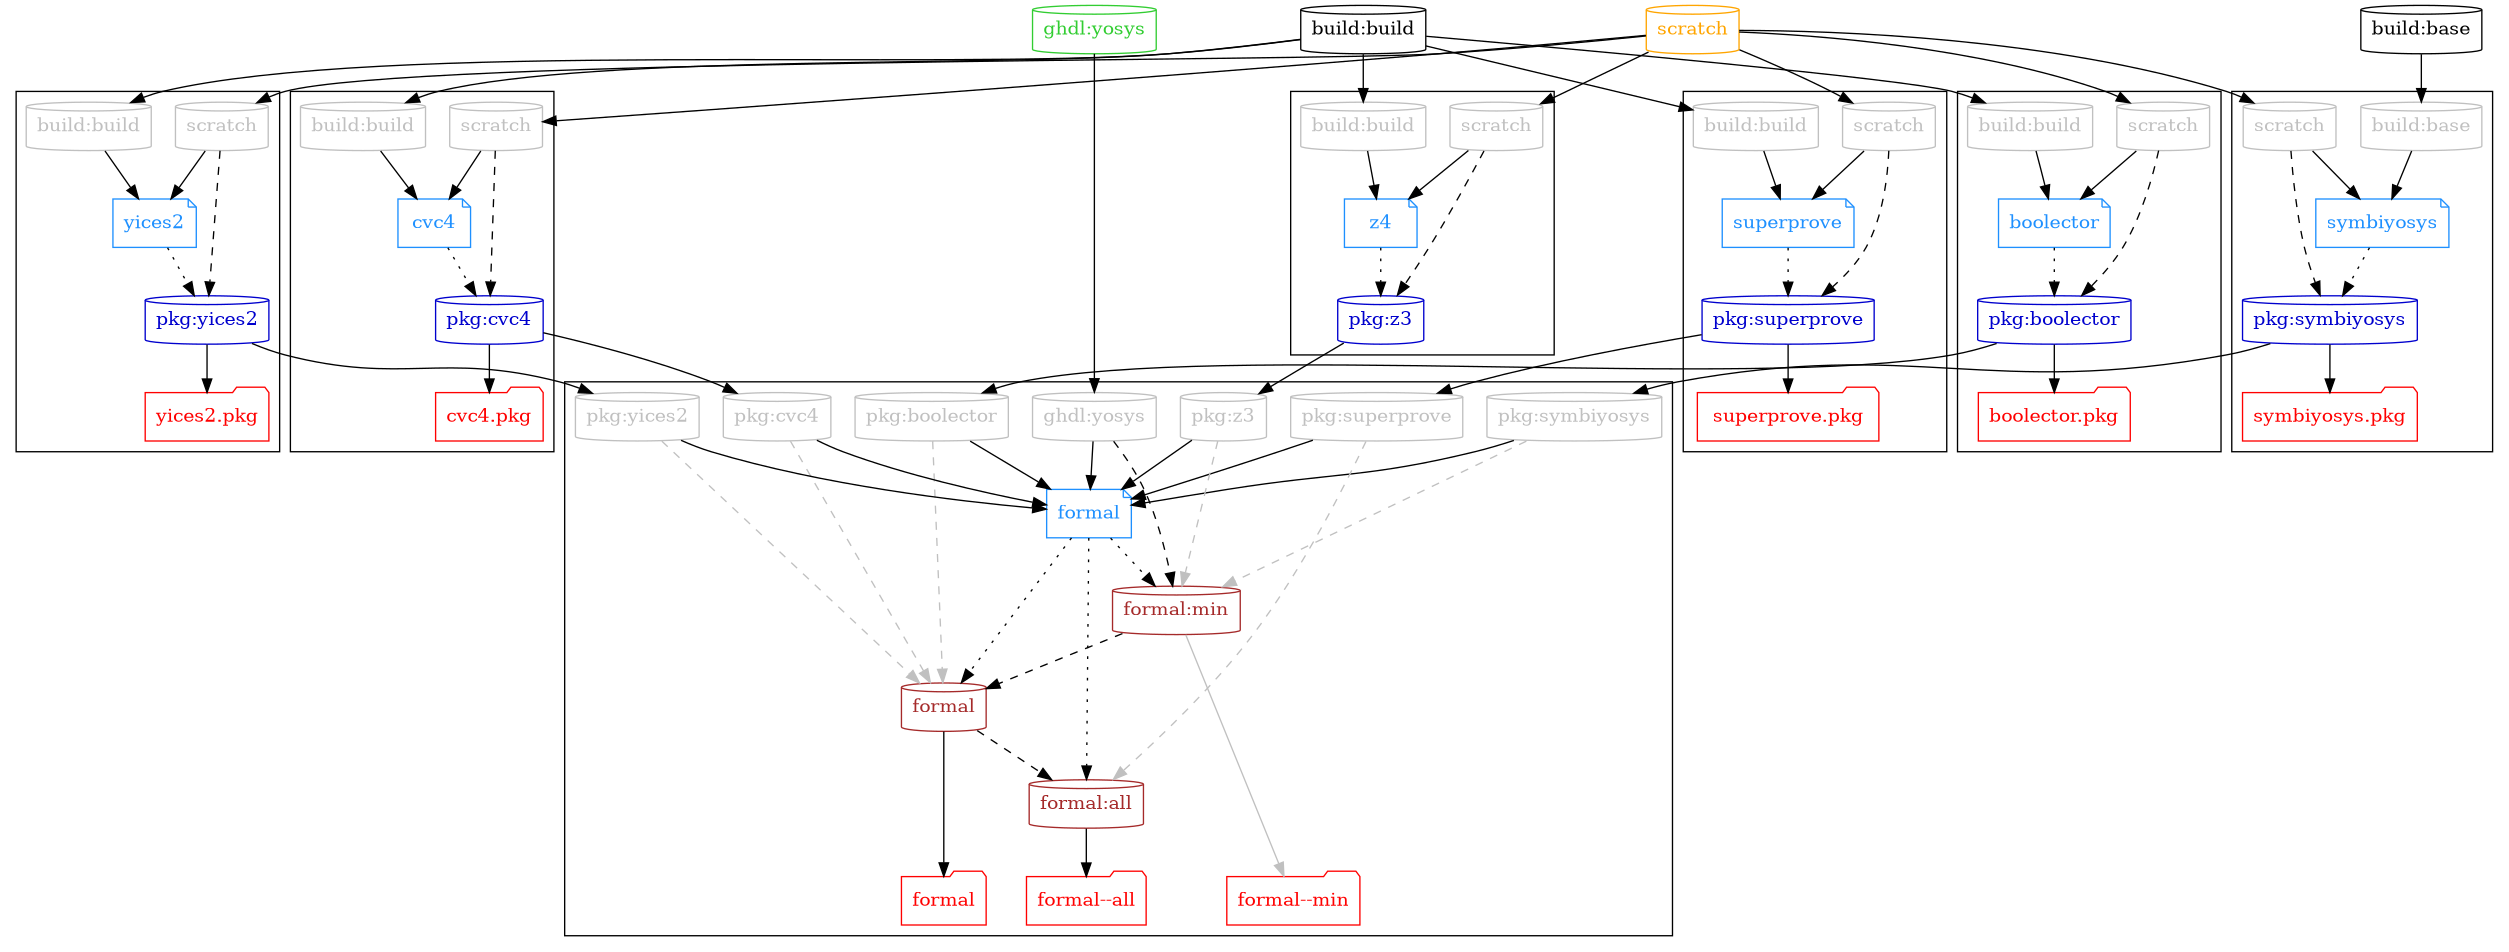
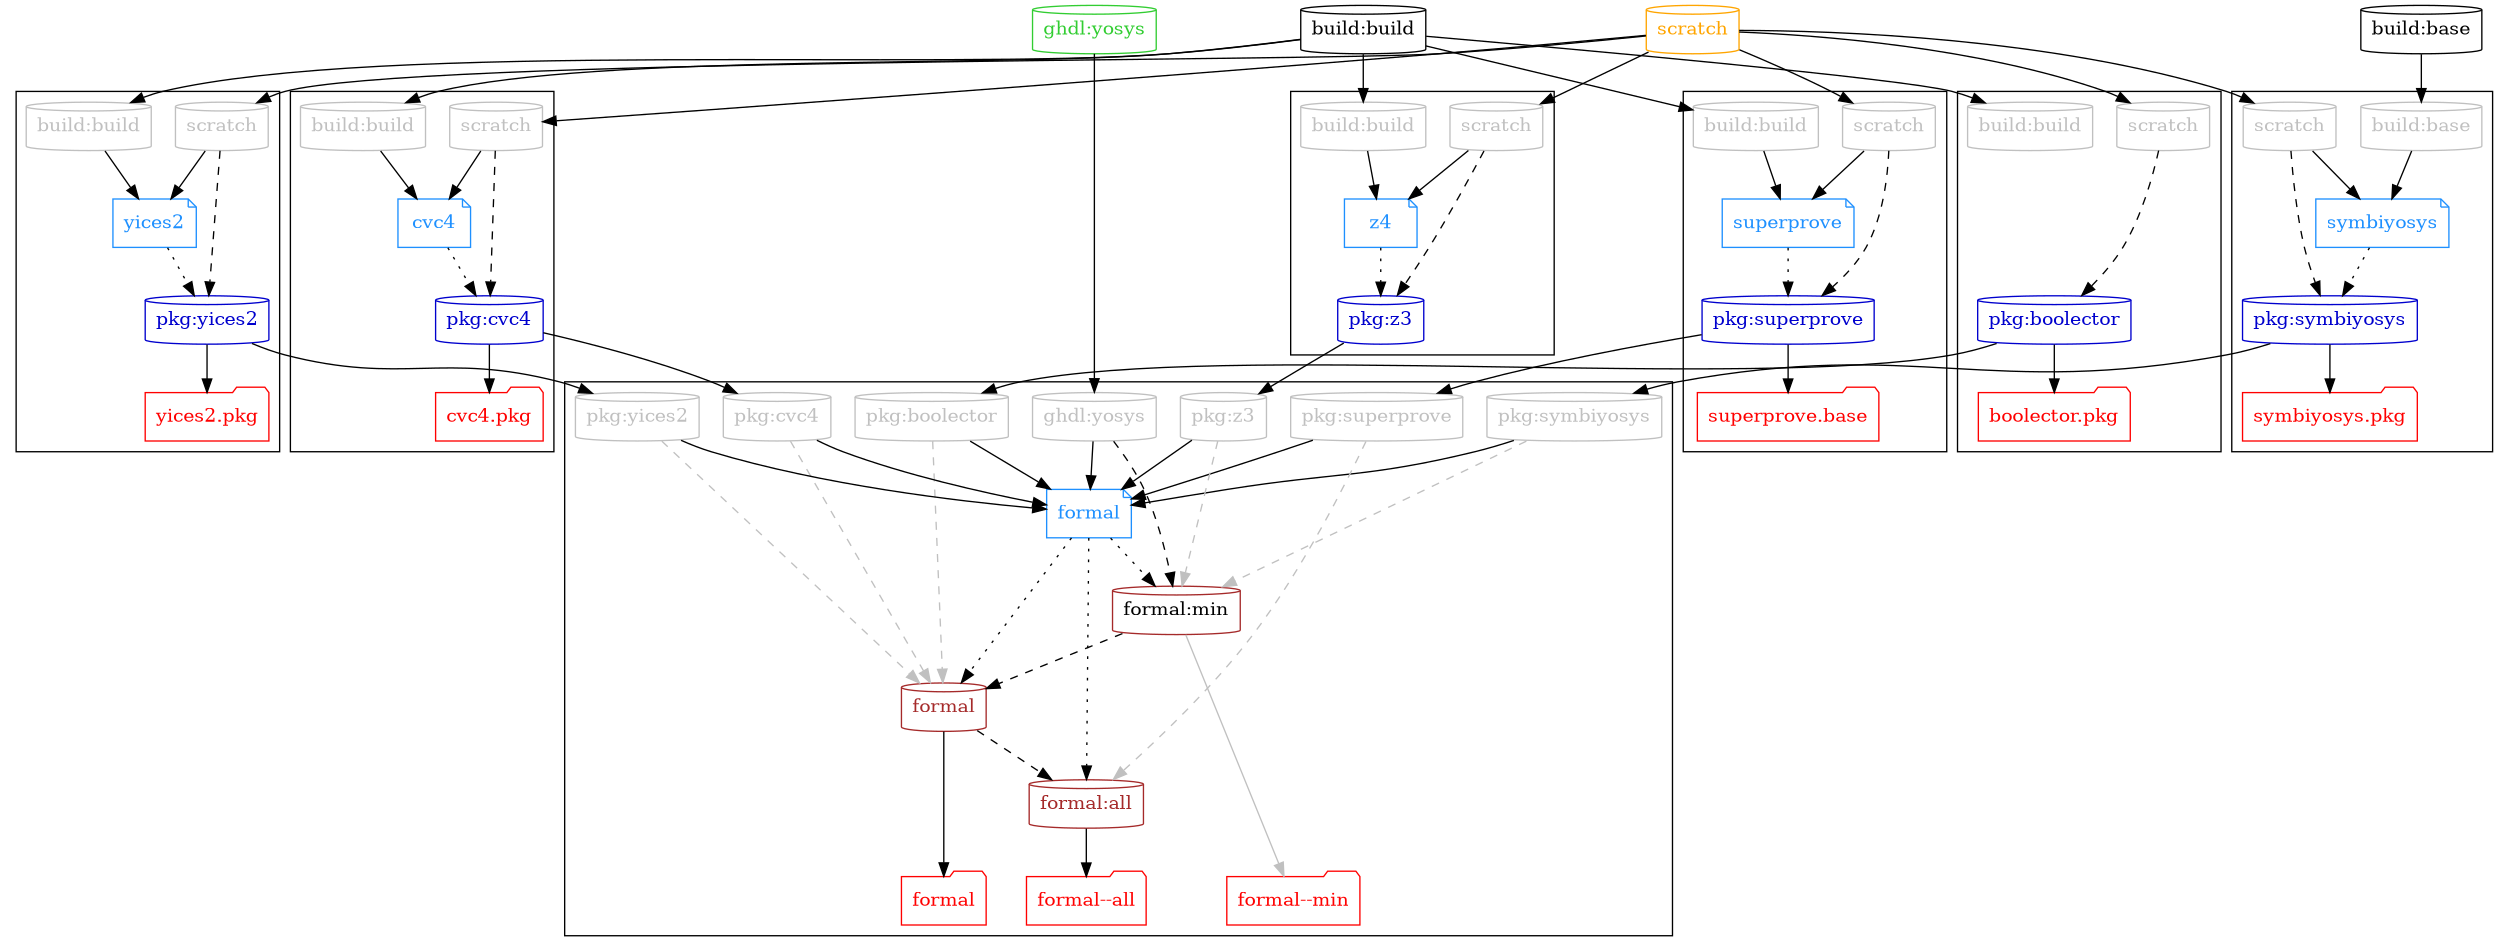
node "boolector": removed
node "superprove.pkg": label "superprove.pkg" -> "superprove.base"
node "formal:min": fontcolor brown -> black
